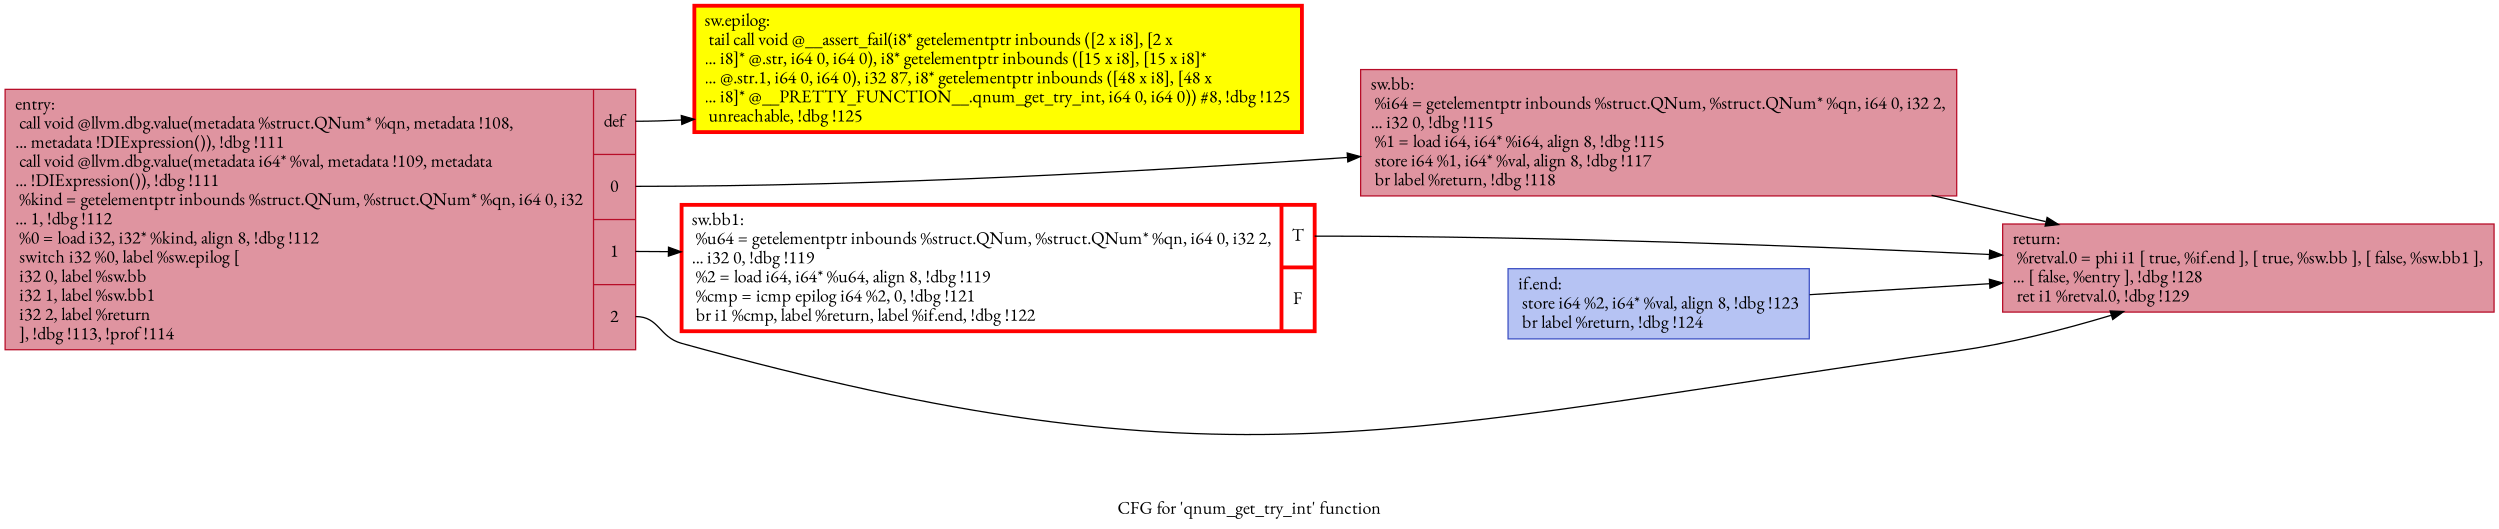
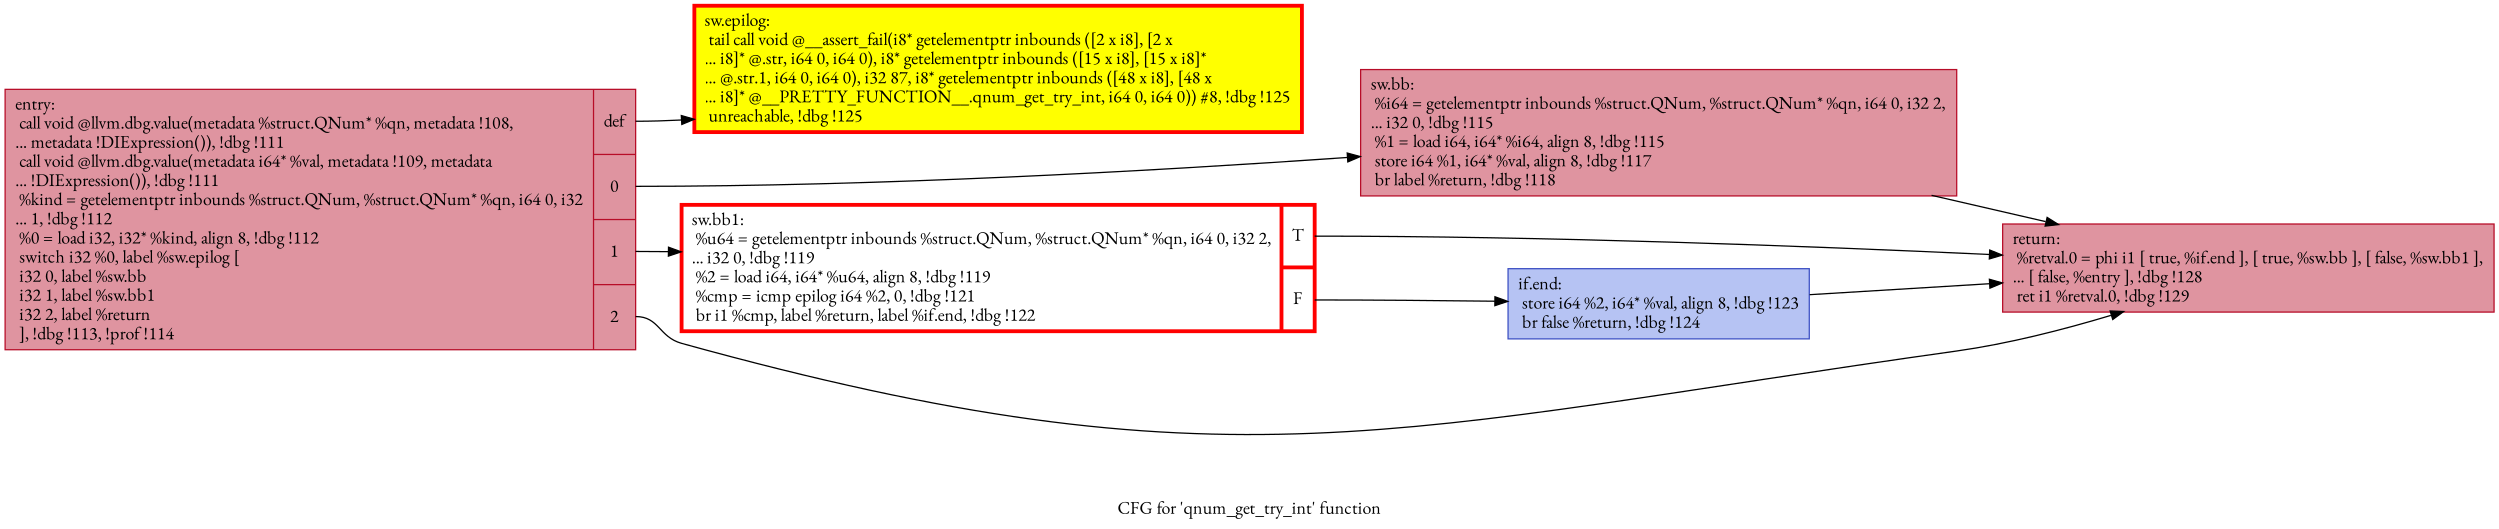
edge "sw.bb1:" -> "if.end:": added
node "if.end:": text "br label %return, !dbg !124" -> "br false %return, !dbg !124"
